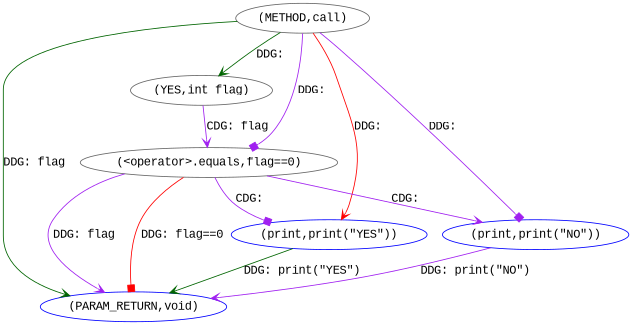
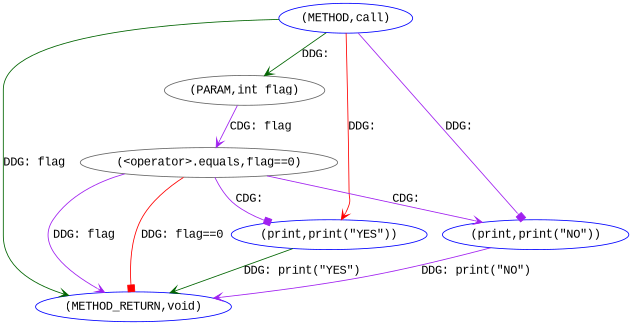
node "(METHOD,call)": color gray40 -> blue
node "(YES,int flag)": label "(YES,int flag)" -> "(PARAM,int flag)"
edge "(METHOD,call)" -> "(<operator>.equals,flag==0)": removed, label "DDG:"
node "(PARAM_RETURN,void)": label "(PARAM_RETURN,void)" -> "(METHOD_RETURN,void)"
